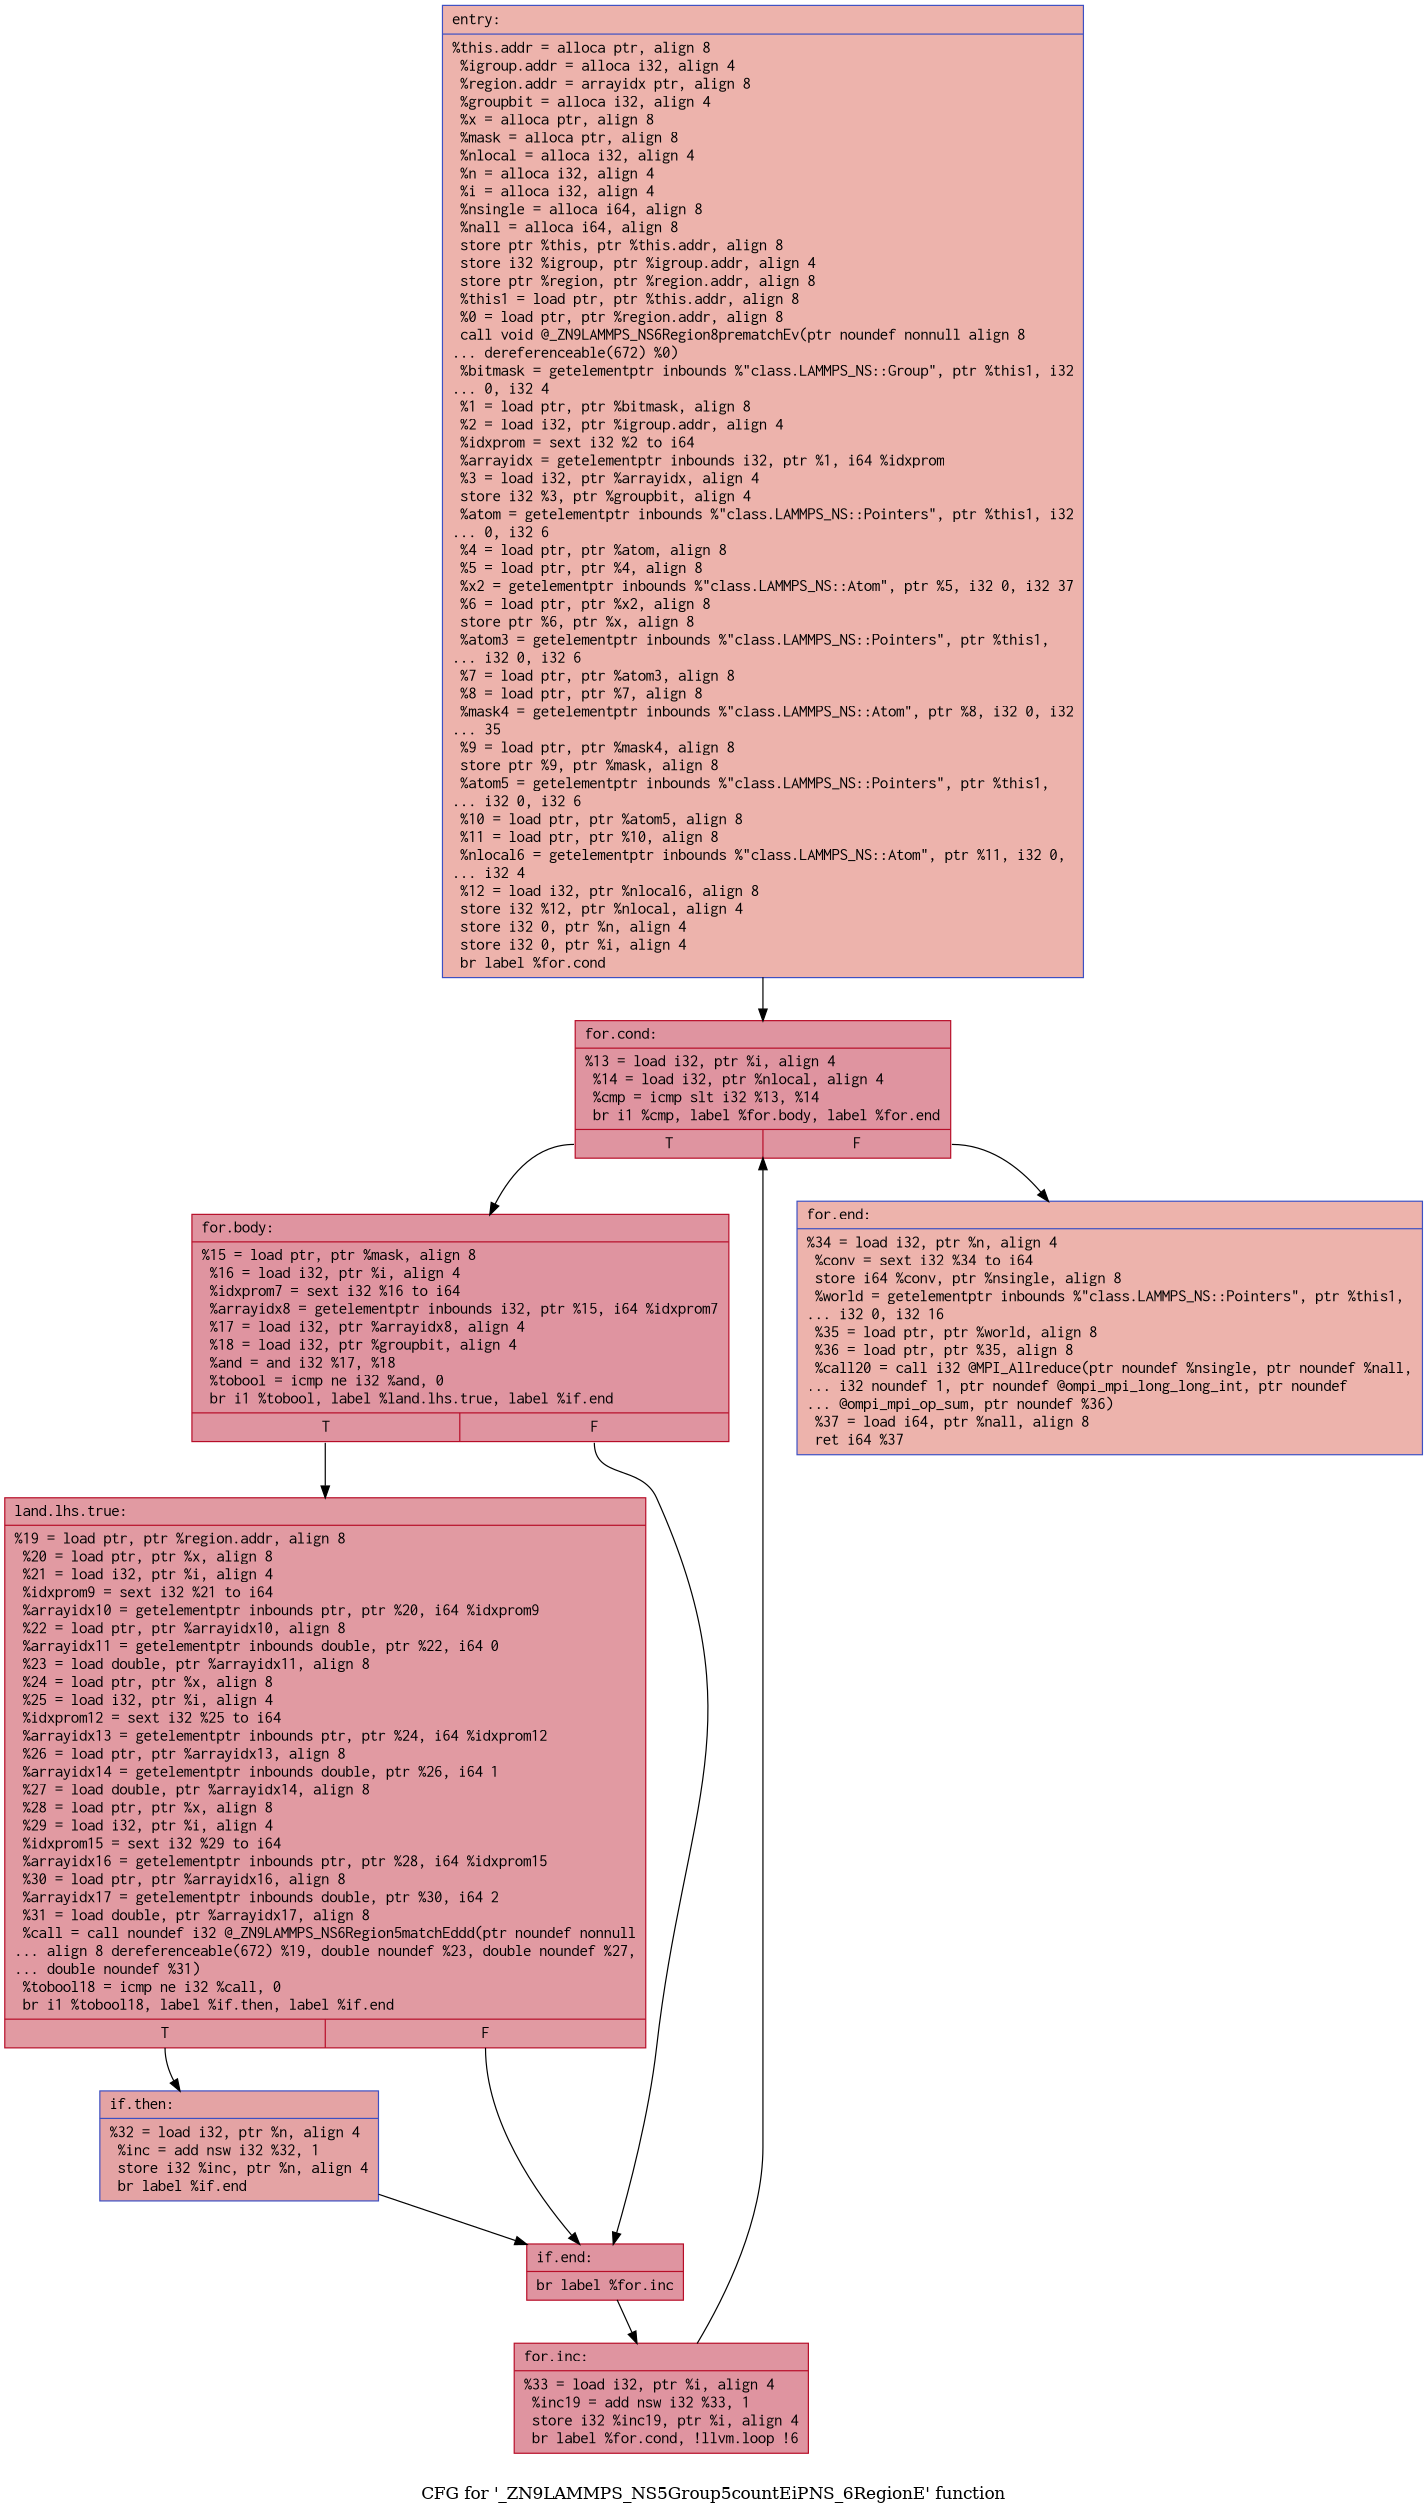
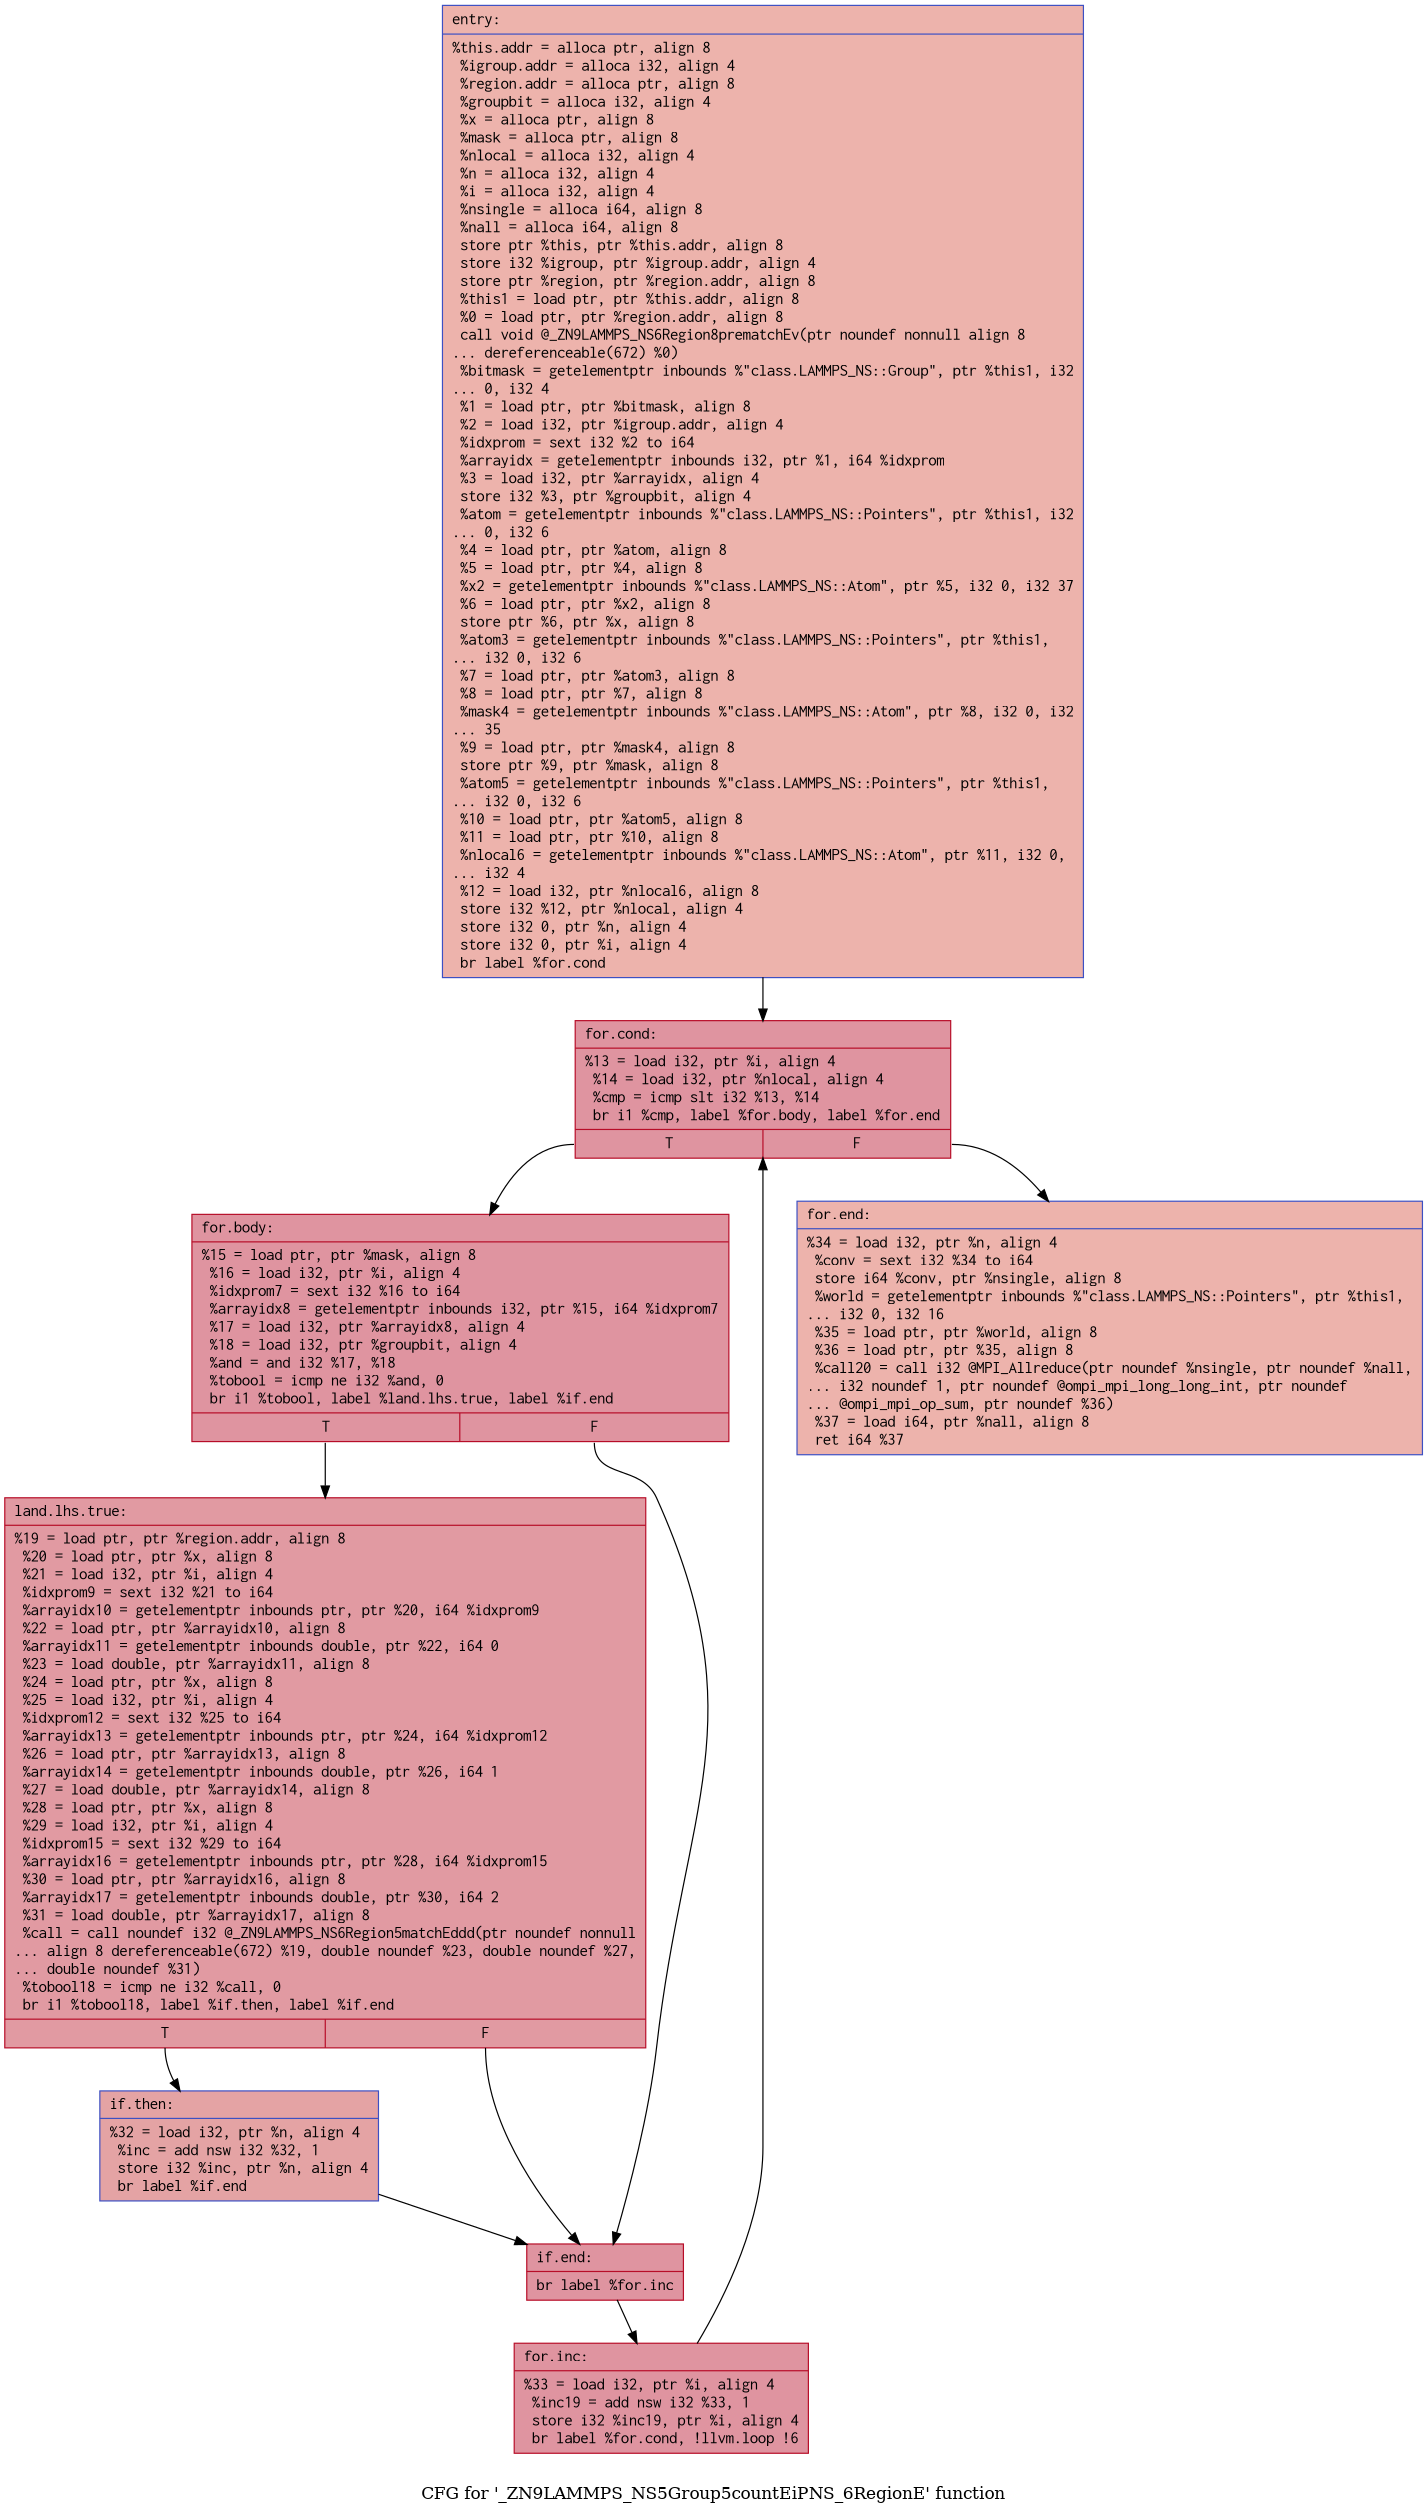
node "entry:": text "%region.addr = arrayidx ptr, align 8" -> "%region.addr = alloca ptr, align 8"
